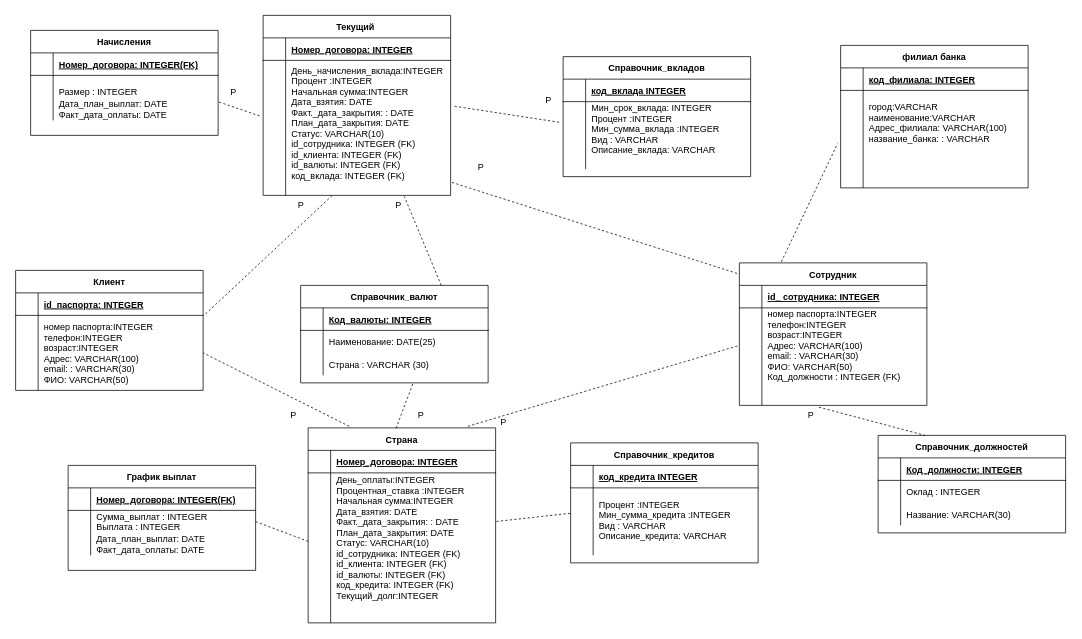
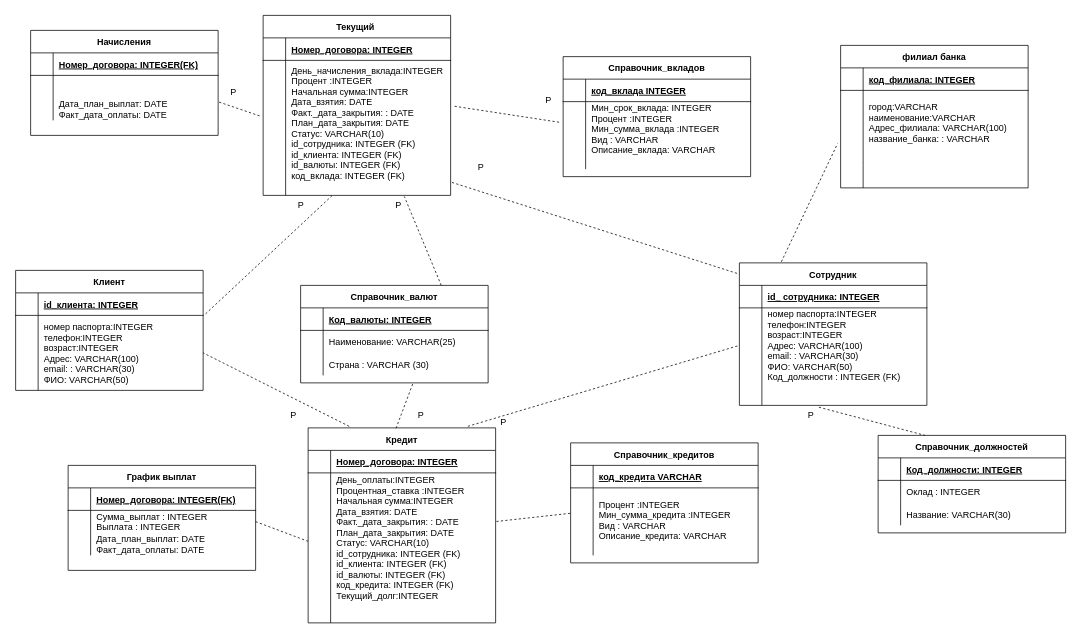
node "Размер : INTEGER": removed
node "id_паспорта: INTEGER": label "id_паспорта: INTEGER" -> "id_клиента: INTEGER"
node "Наименование: DATE(25)": label "Наименование: DATE(25)" -> "Наименование: VARCHAR(25)"
node "Cтрана": label "Cтрана" -> "Кредит"
node "код_кредита INTEGER": label "код_кредита INTEGER" -> "код_кредита VARCHAR"
